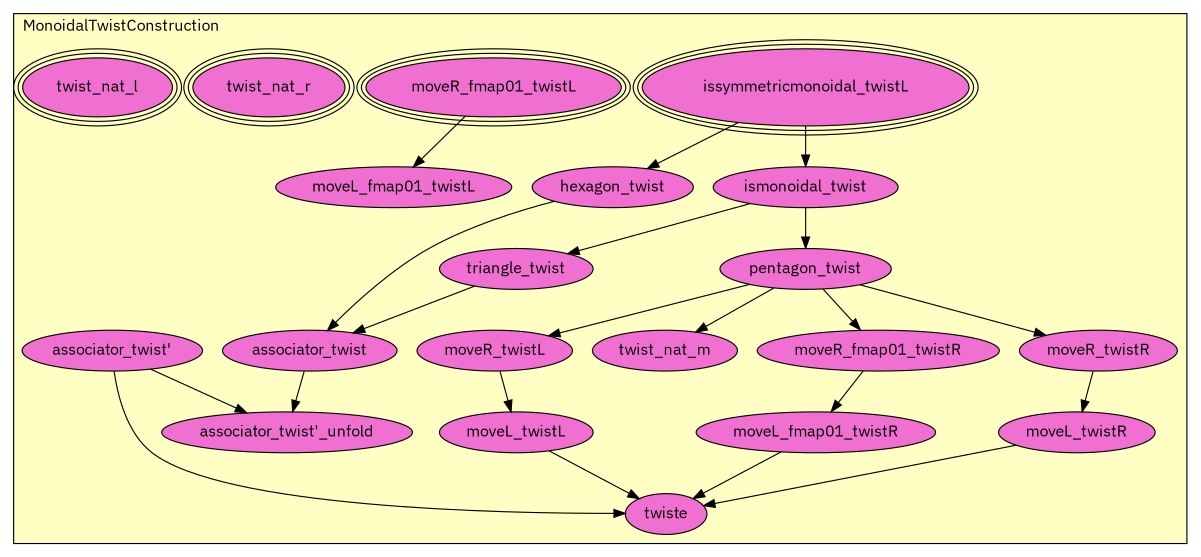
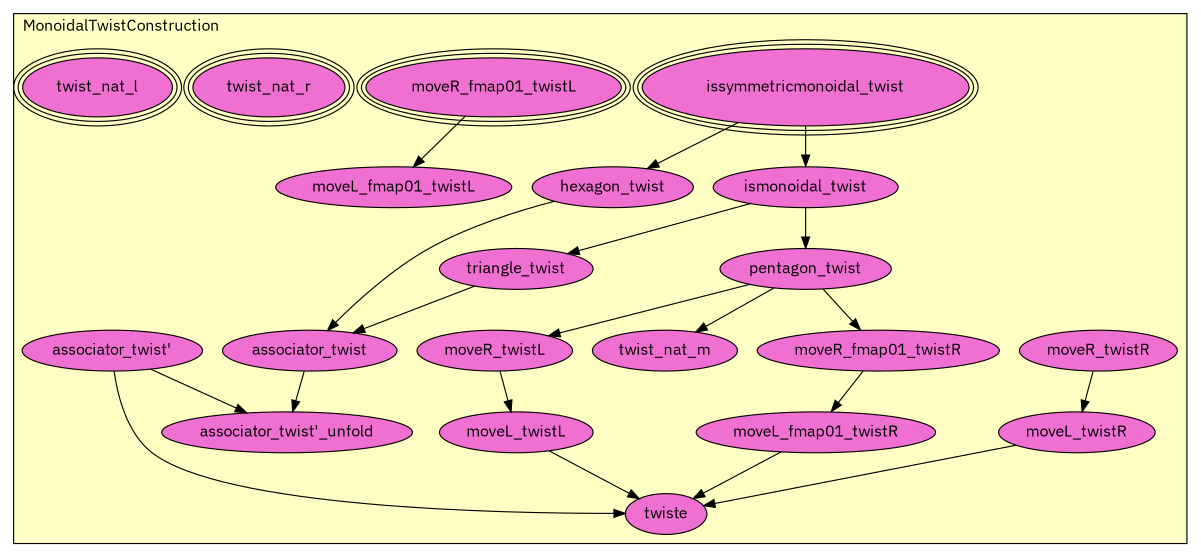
node "issymmetricmonoidal_twistL": label "issymmetricmonoidal_twistL" -> "issymmetricmonoidal_twist"
edge "pentagon_twist" -> "moveR_twistR": removed
